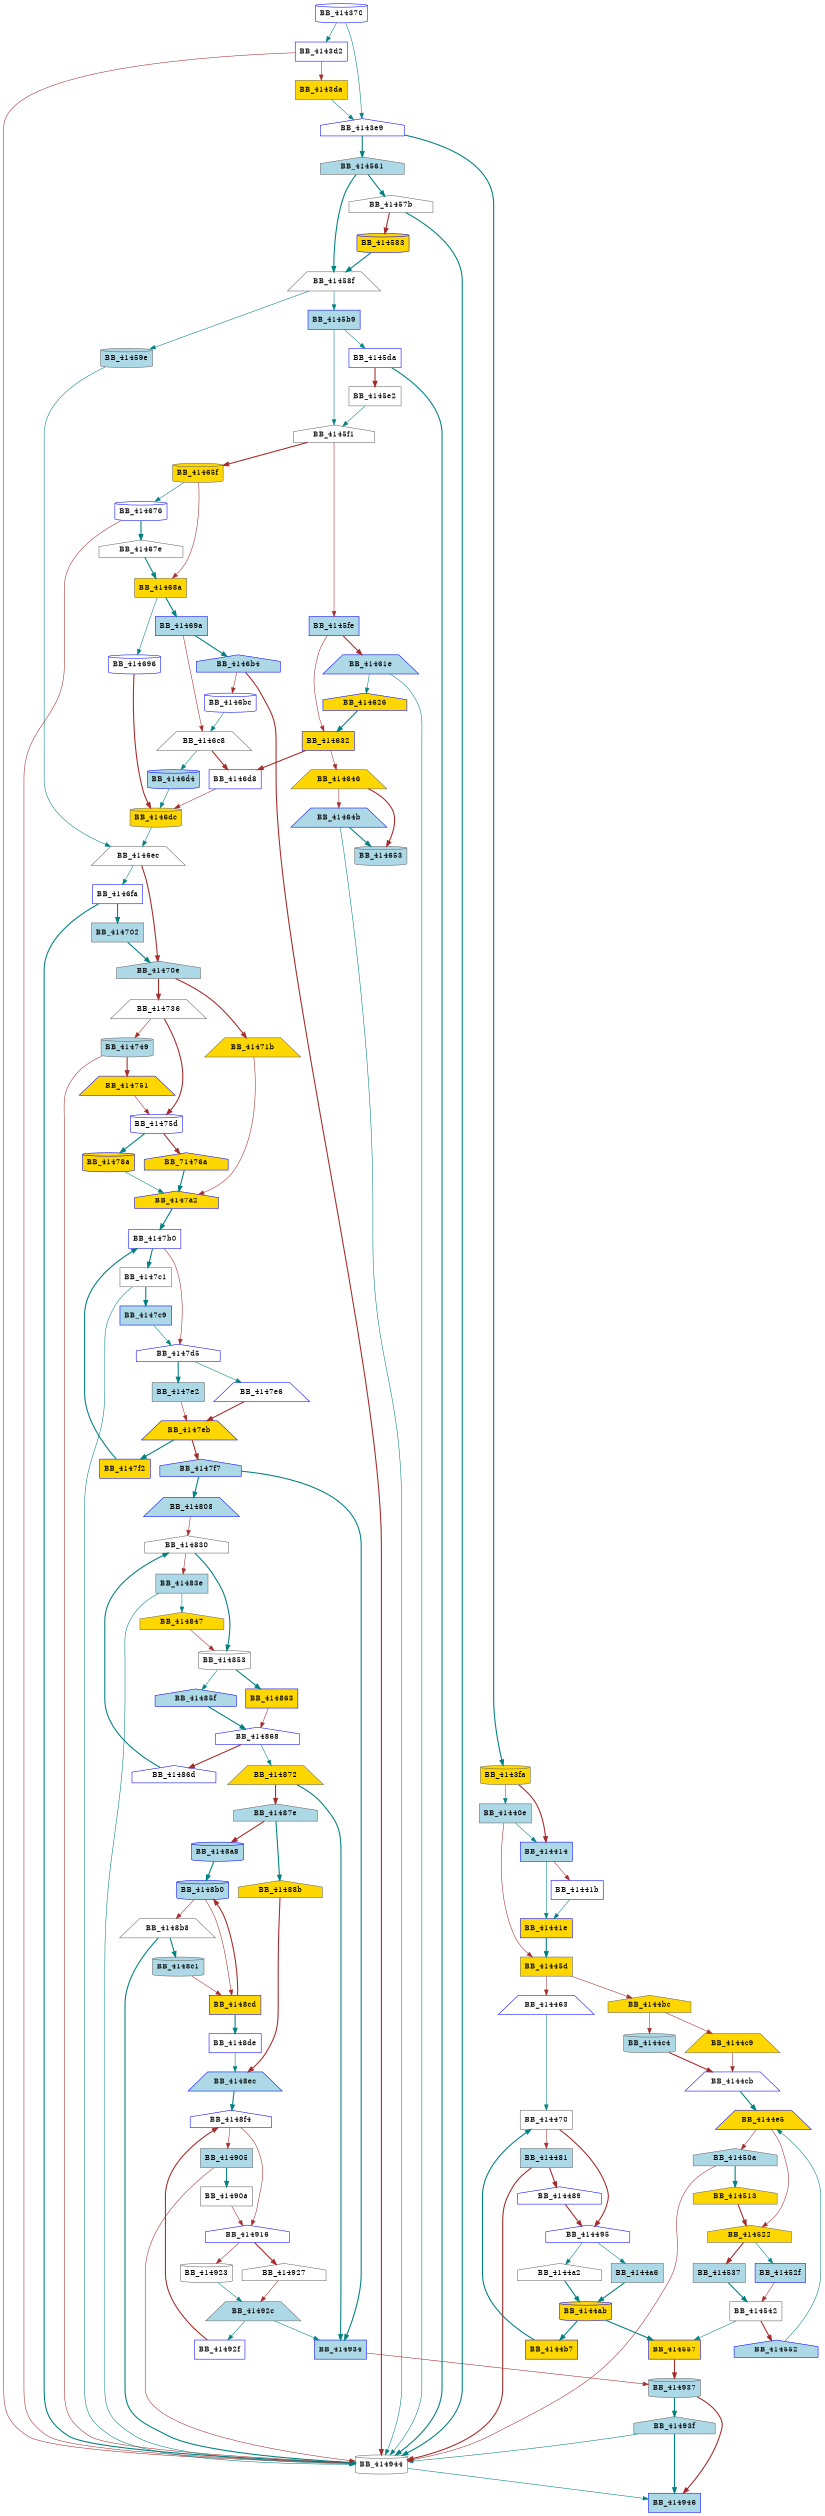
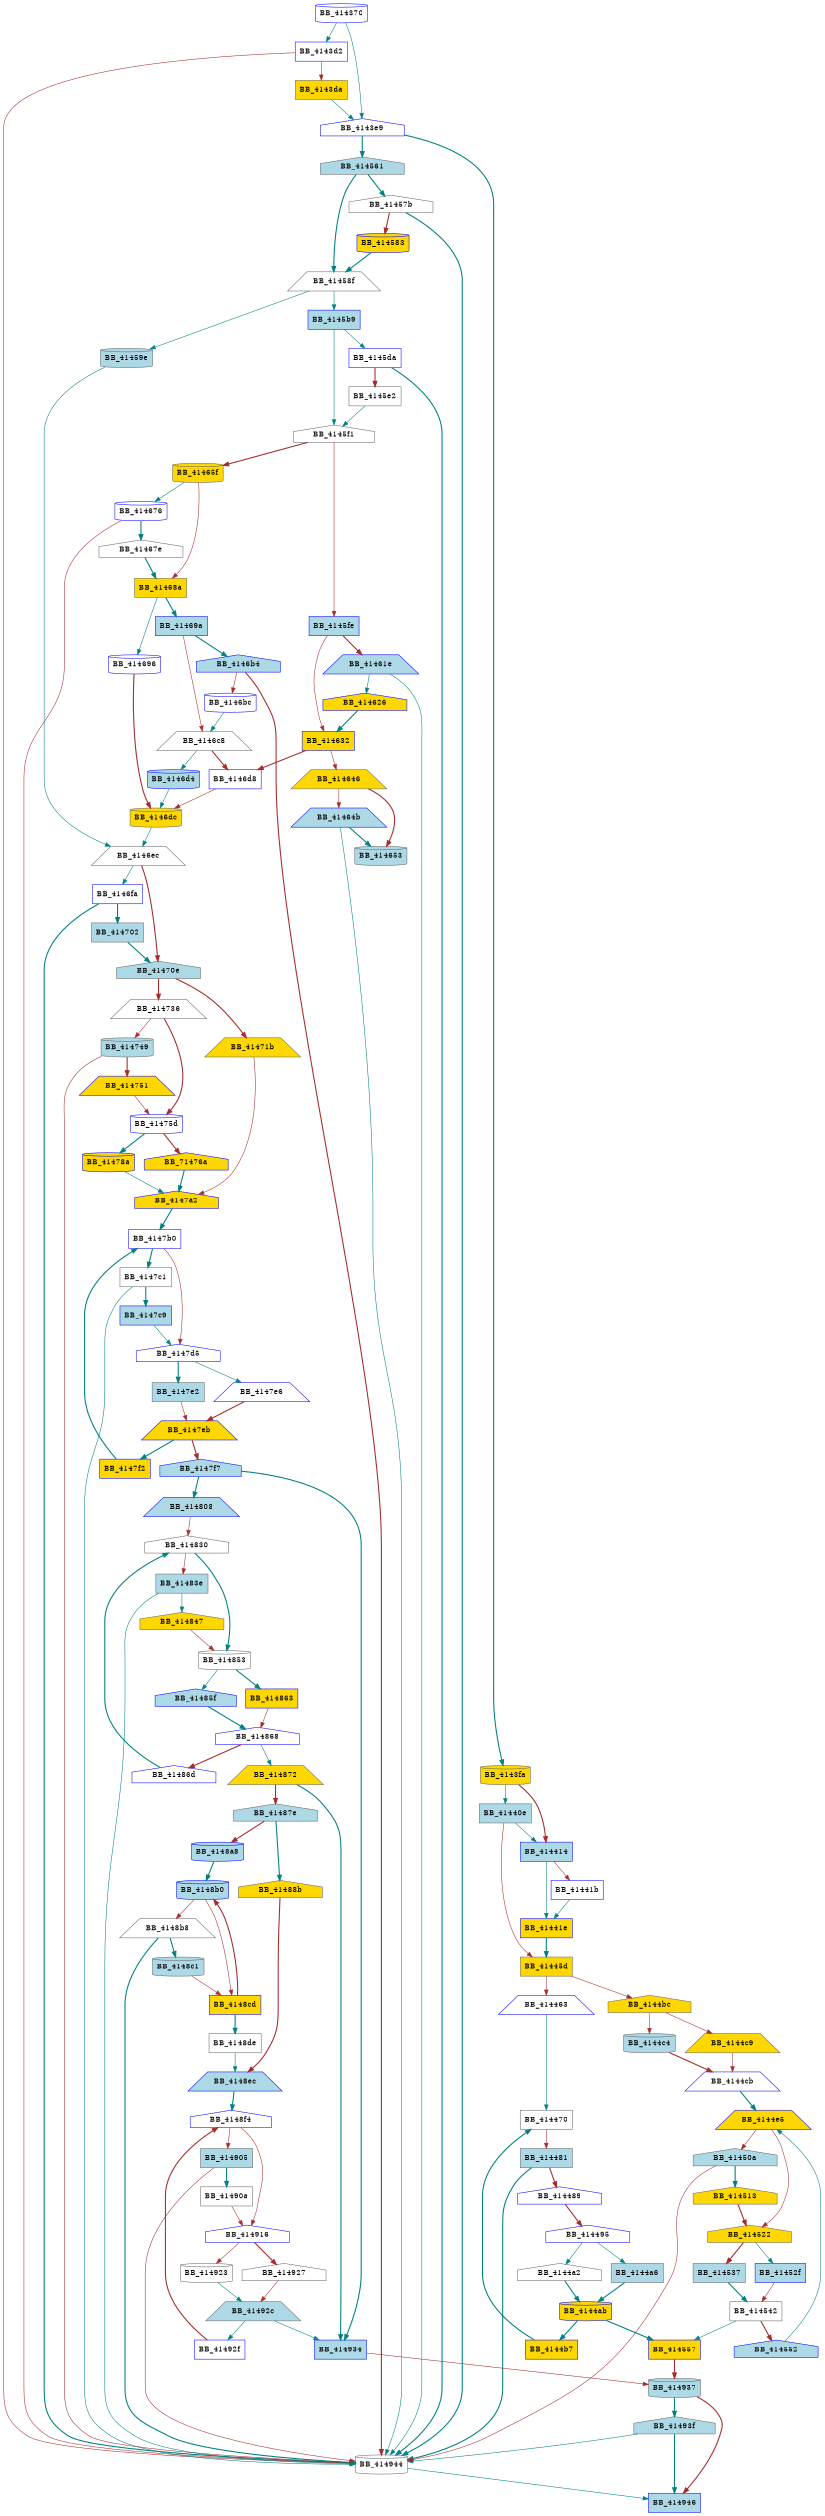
node "BB_4148de": color blue -> gray40
edge "BB_414470" -> "BB_414495": removed
edge "BB_414481" -> "BB_414944": color brown -> teal
